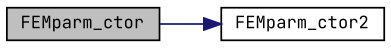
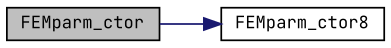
node "FEMparm_ctor2": label "FEMparm_ctor2" -> "FEMparm_ctor8"
